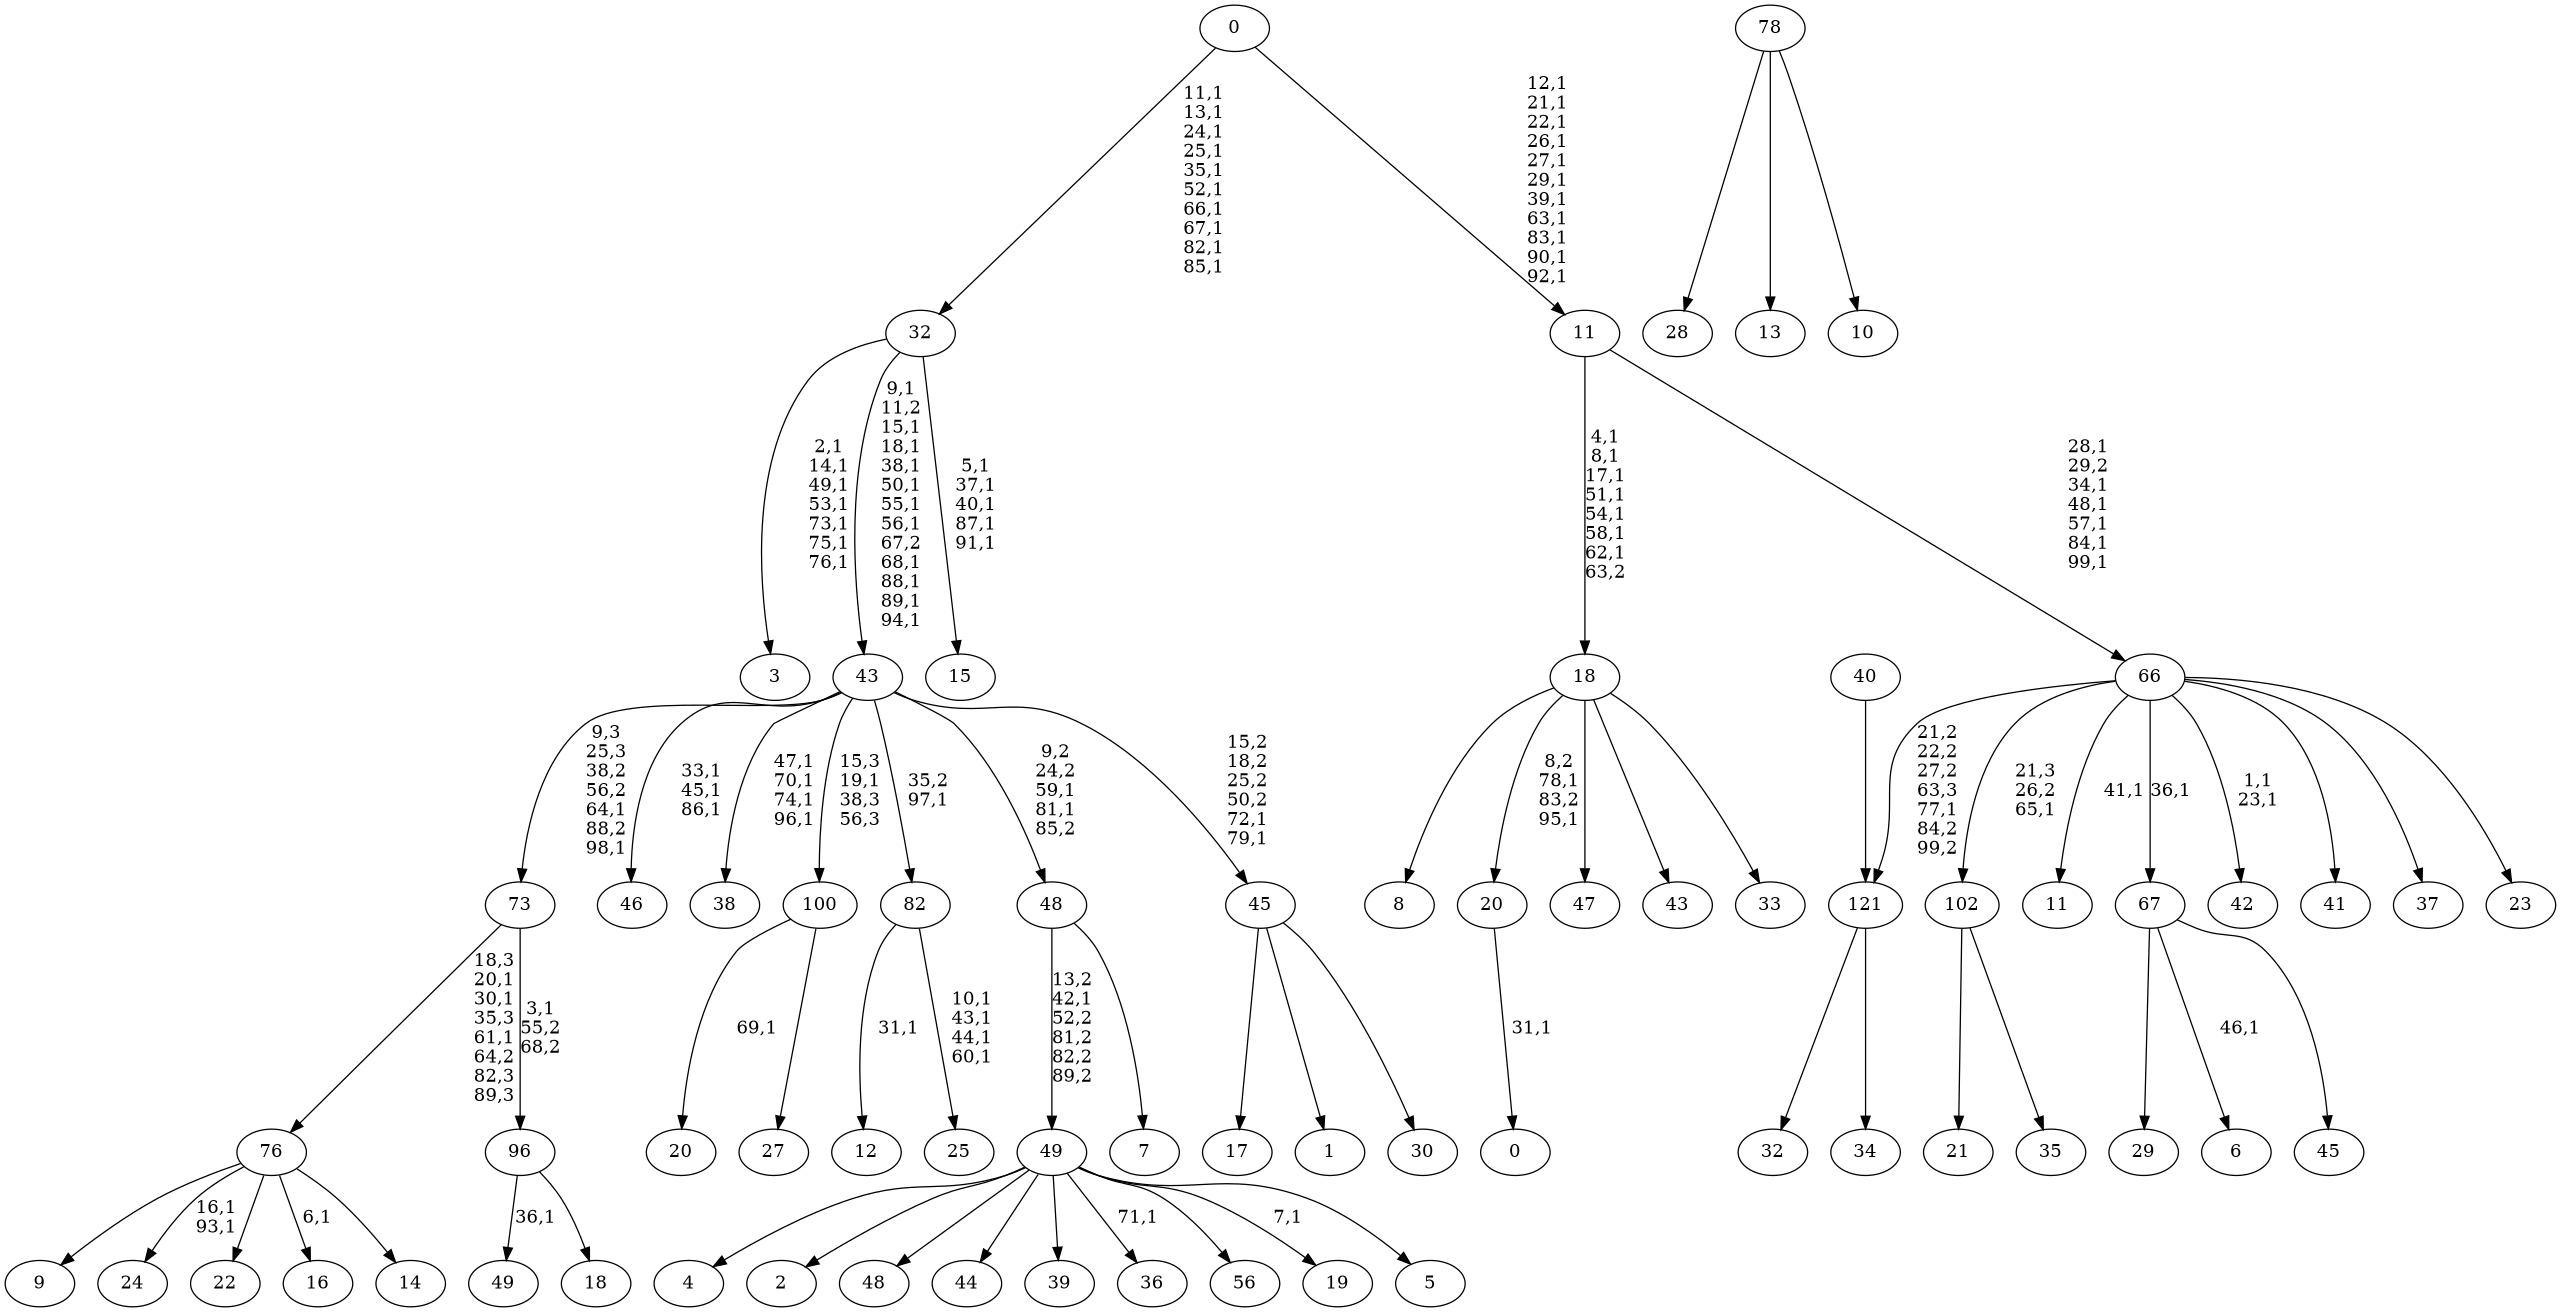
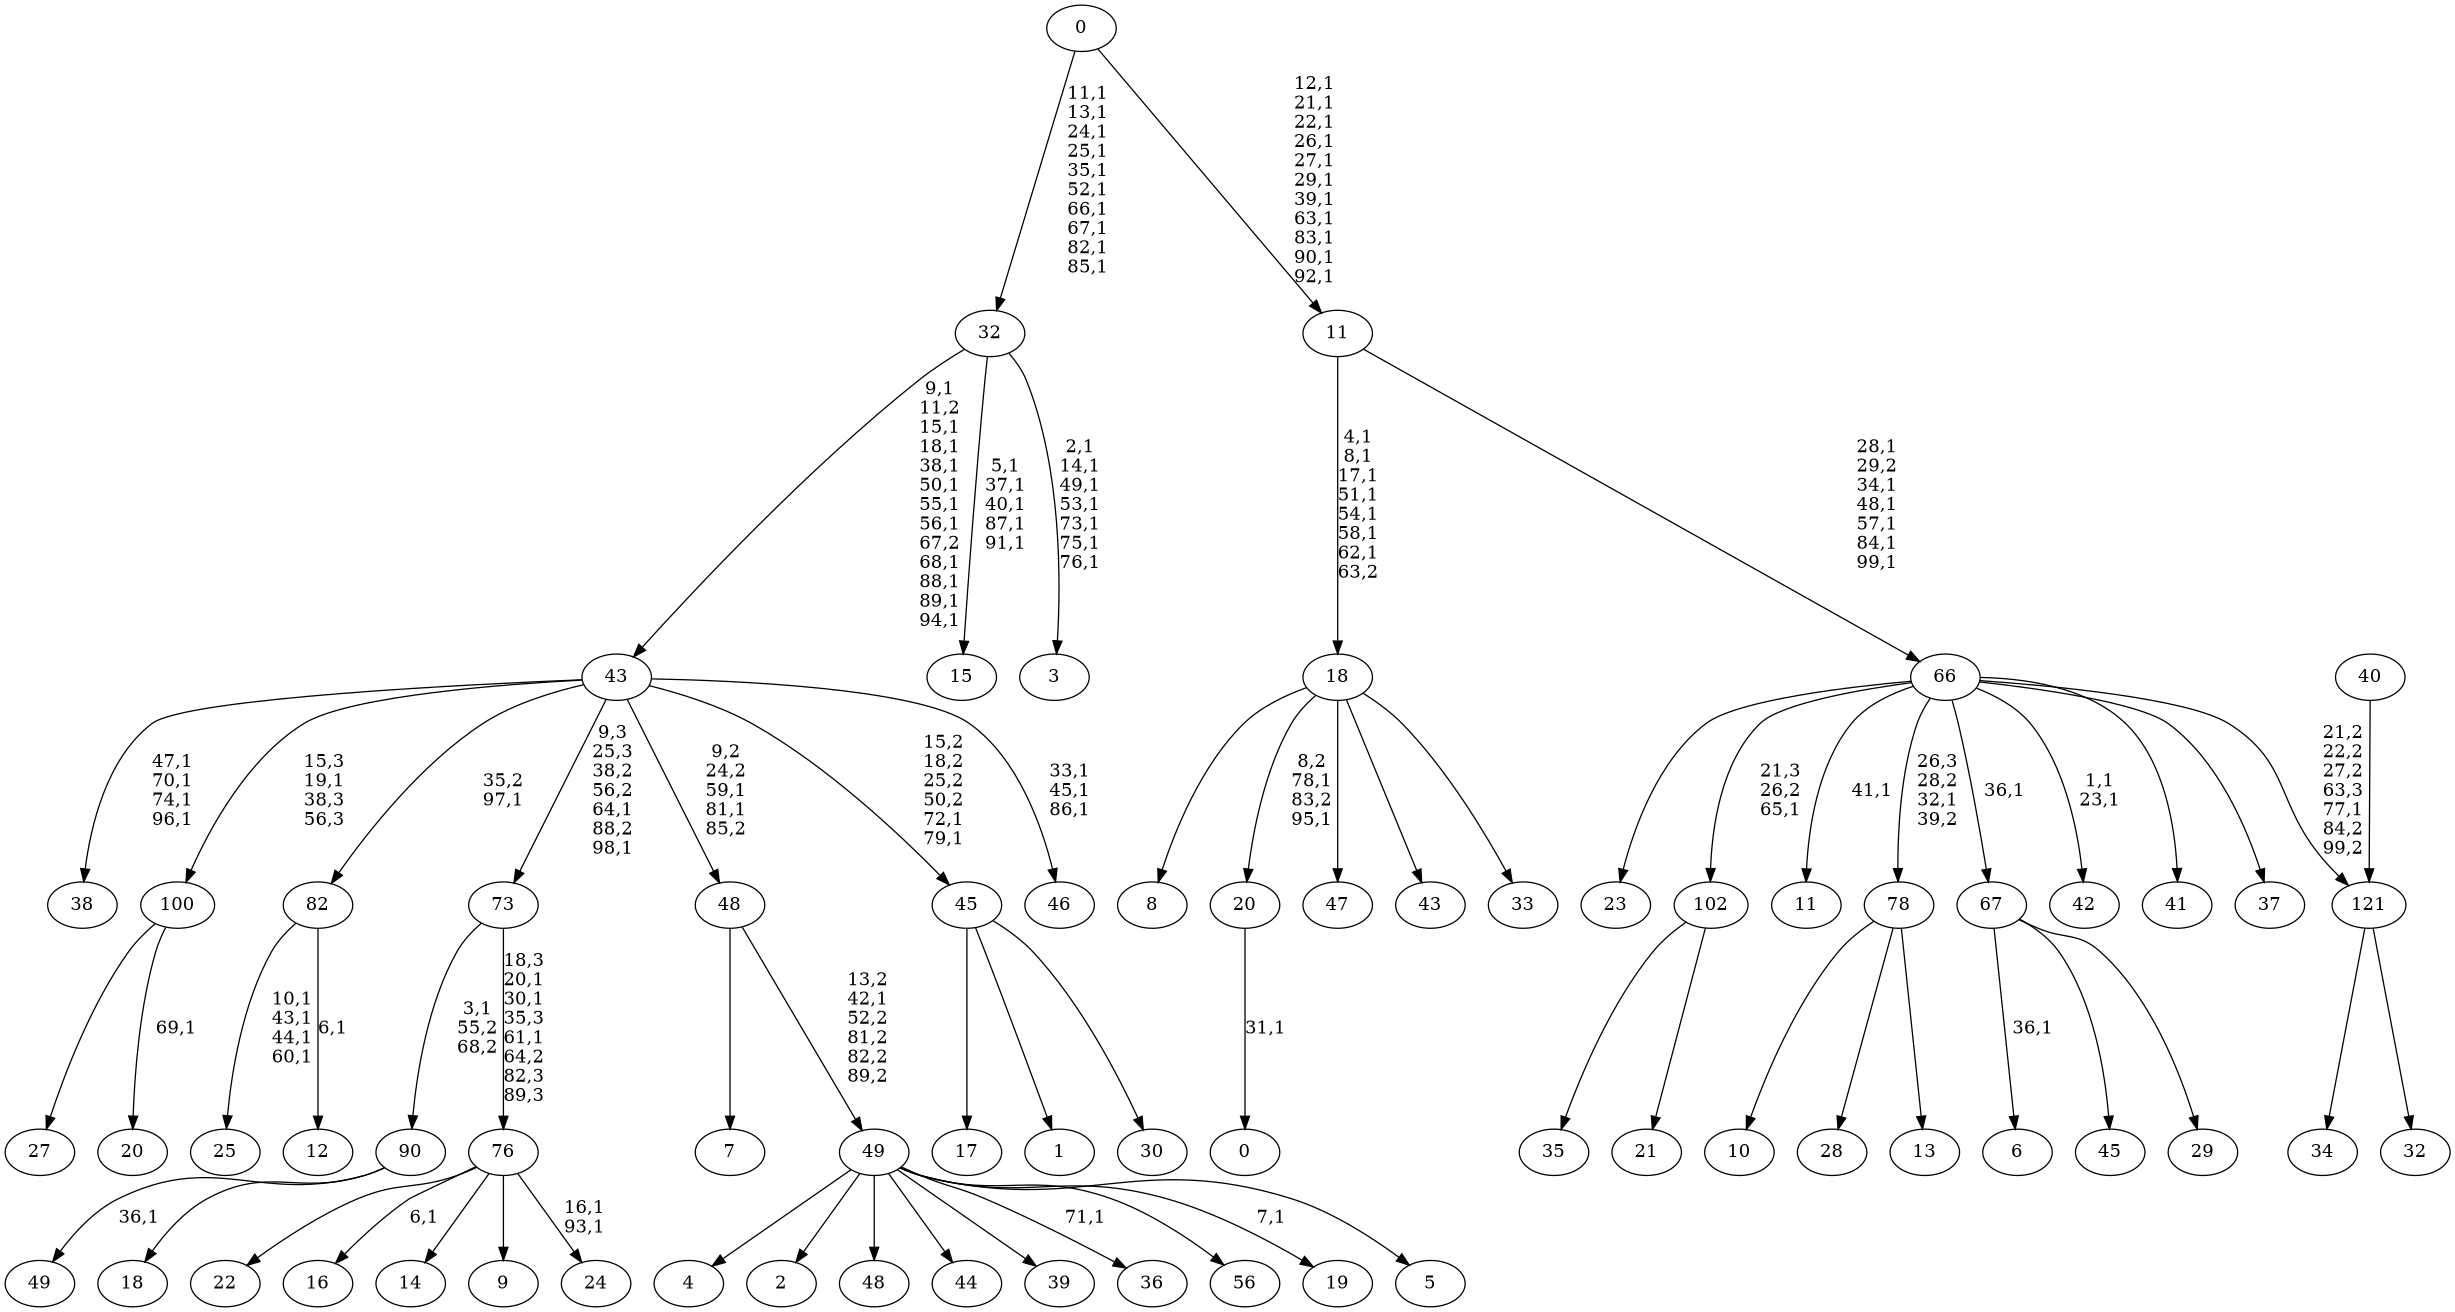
edge "66" -> "78": added, label "26,3 28,2 32,1 39,2"
edge "82" -> "12": label "31,1" -> "6,1"
edge "67" -> "6": label "46,1" -> "36,1"
node "96": label "96" -> "90"
